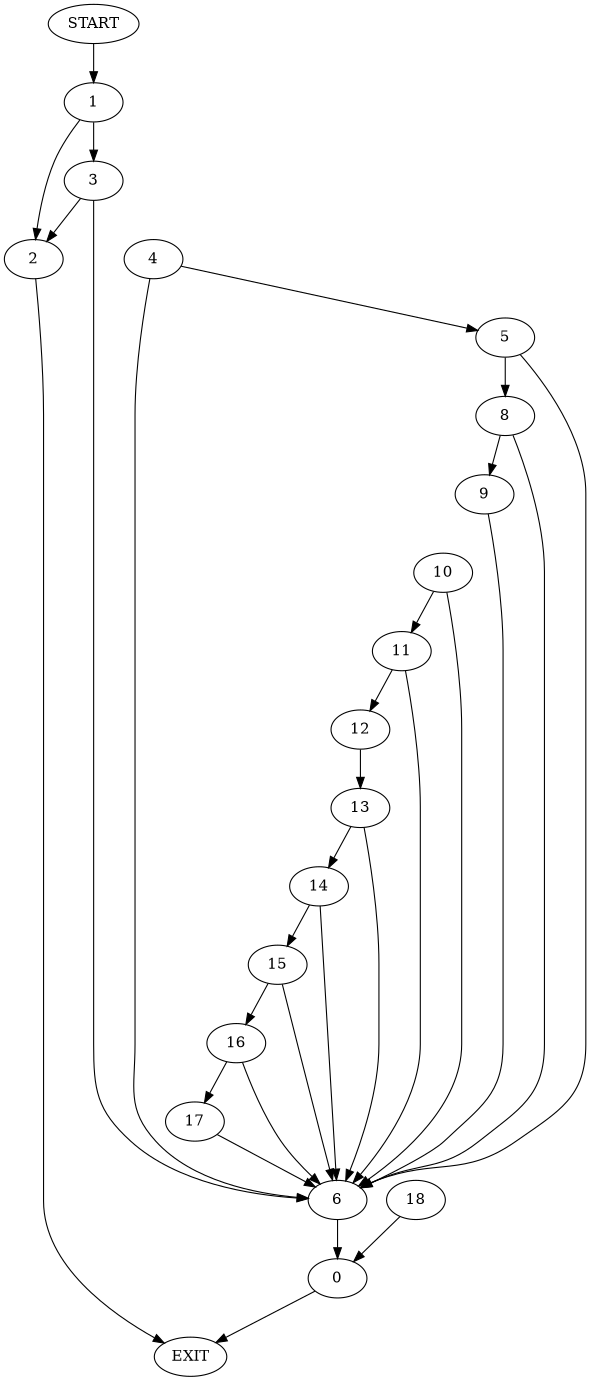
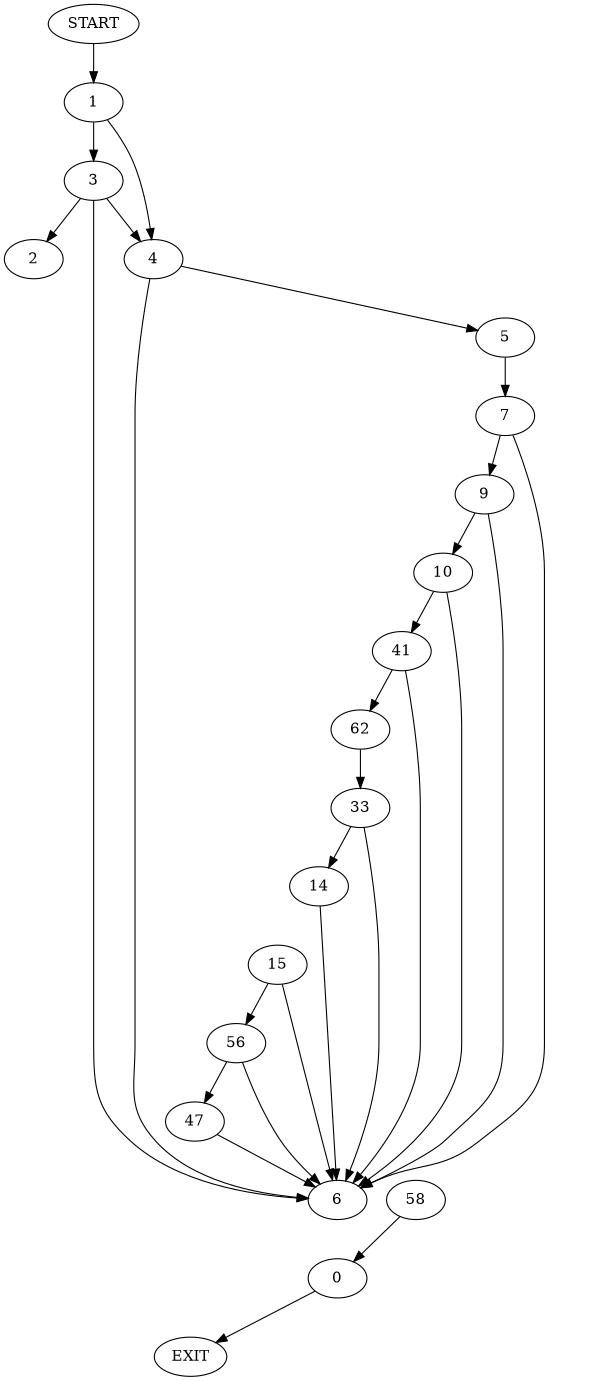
edge "1" -> "2": now "1" -> "4"
edge "3" -> "4": added
node "8": label "8" -> "7"
edge "9" -> "10": added
node "11": label "11" -> "41"
node "12": label "12" -> "62"
node "13": label "13" -> "33"
edge "5" -> "6": removed
edge "2" -> "EXIT": removed
edge "14" -> "15": removed
node "16": label "16" -> "56"
node "17": label "17" -> "47"
node "18": label "18" -> "58"
edge "6" -> "0": removed
